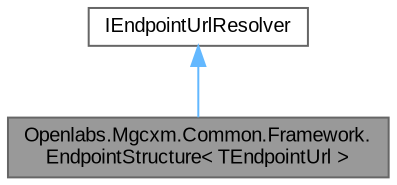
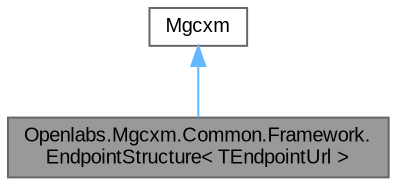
node "IEndpointUrlResolver": label "IEndpointUrlResolver" -> "Mgcxm"
